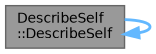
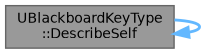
node "DescribeSelf ::DescribeSelf": label "DescribeSelf ::DescribeSelf" -> "UBlackboardKeyType ::DescribeSelf"
